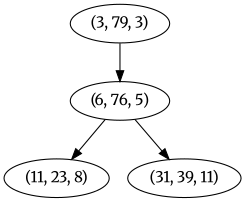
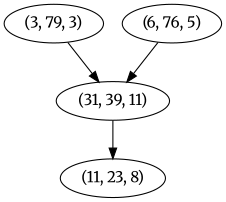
edge "(3, 79, 3)" -> "(6, 76, 5)": now "(3, 79, 3)" -> "(31, 39, 11)"
edge "(6, 76, 5)" -> "(11, 23, 8)": now "(31, 39, 11)" -> "(11, 23, 8)"
